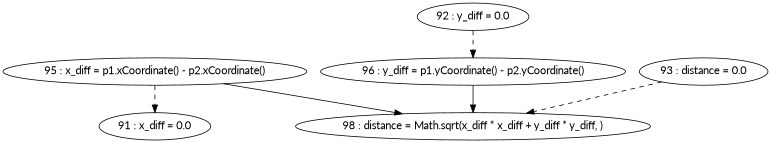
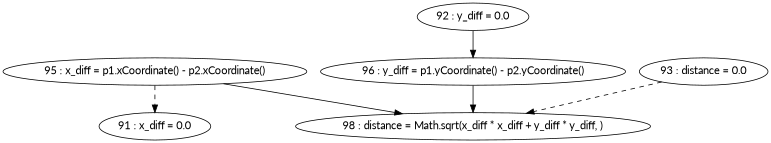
edge "92 : y_diff = 0.0" -> "96 : y_diff = p1.yCoordinate() - p2.yCoordinate()": style dashed -> solid
